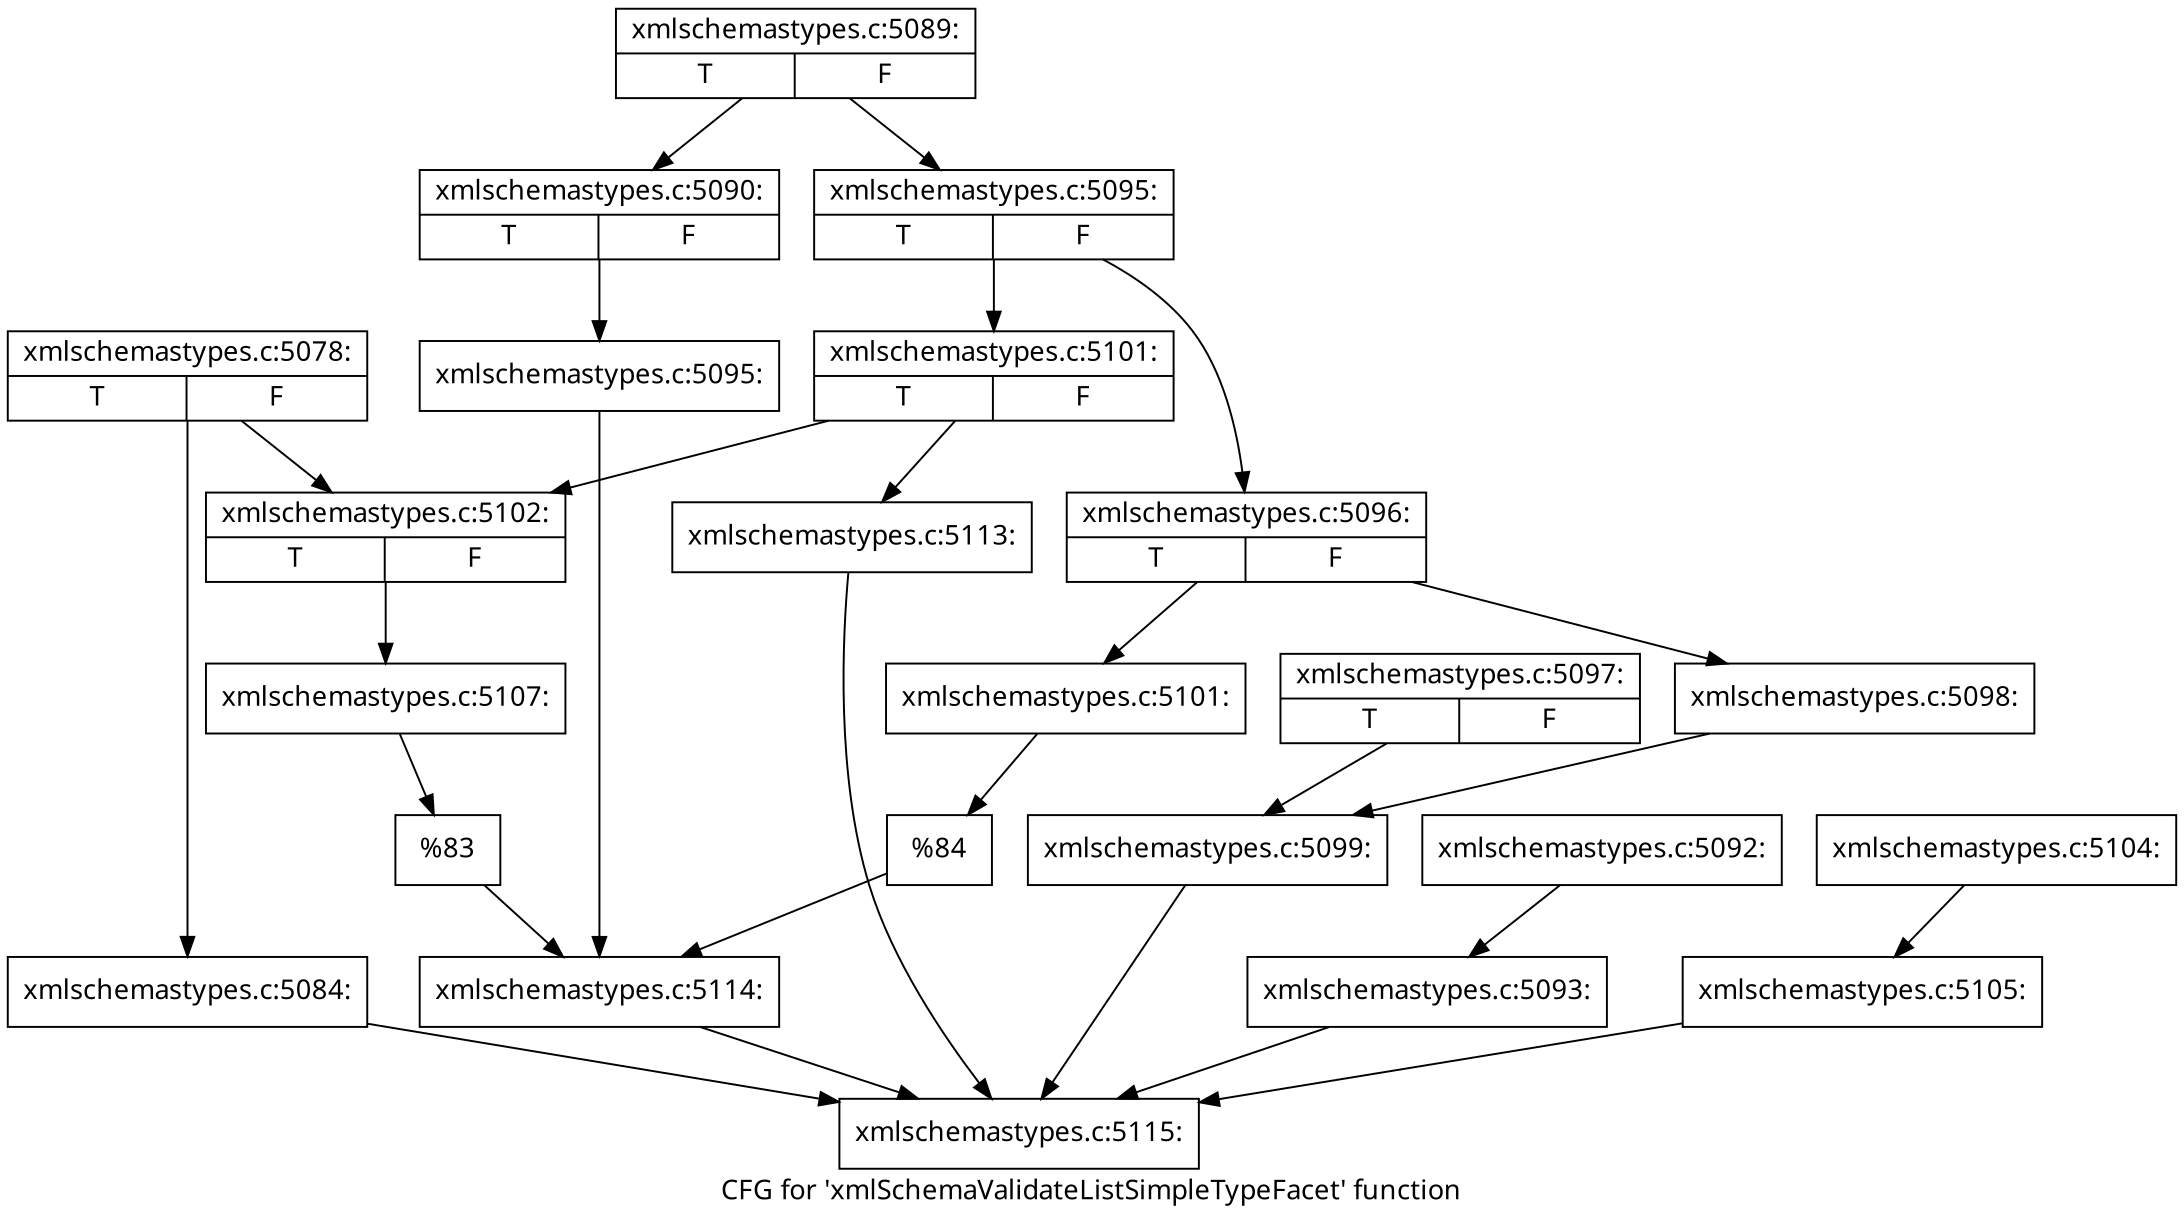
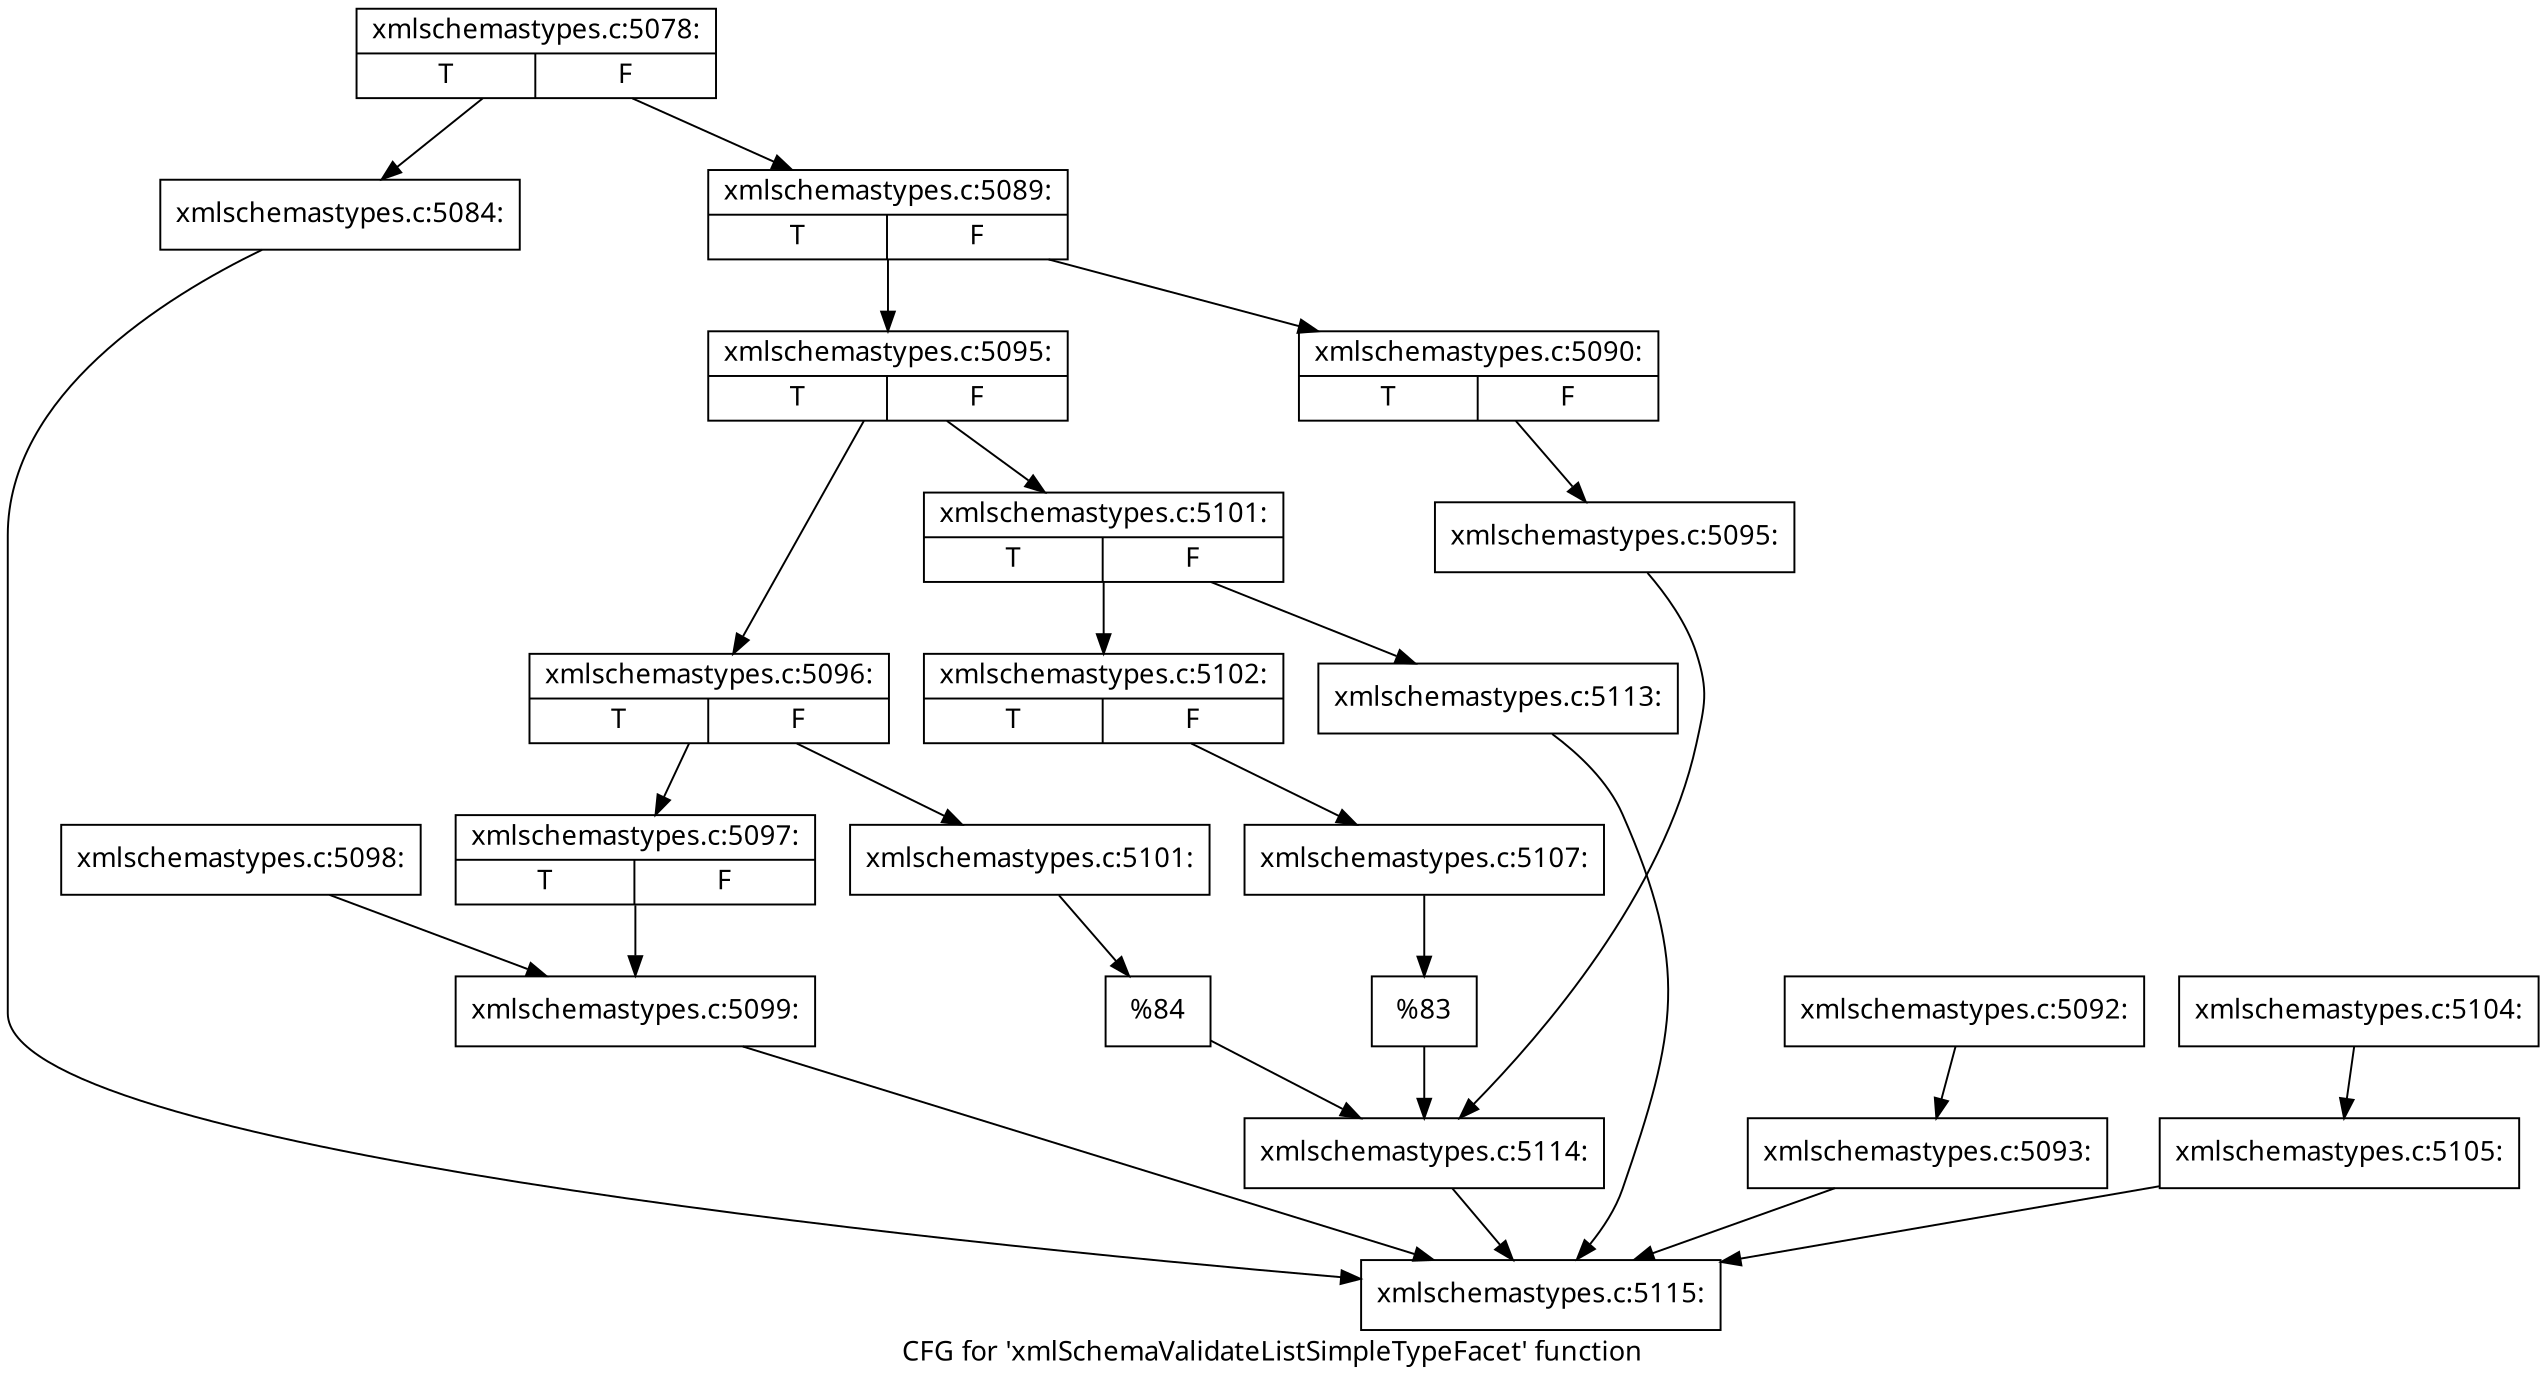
edge "xmlschemastypes.c:5078:" -> "xmlschemastypes.c:5102:": now "xmlschemastypes.c:5078:" -> "xmlschemastypes.c:5089:"
edge "xmlschemastypes.c:5096:" -> "xmlschemastypes.c:5098:": now "xmlschemastypes.c:5096:" -> "xmlschemastypes.c:5097:"
